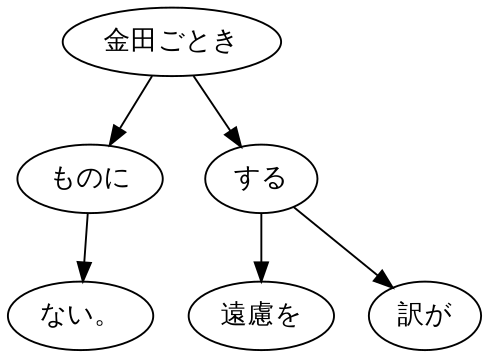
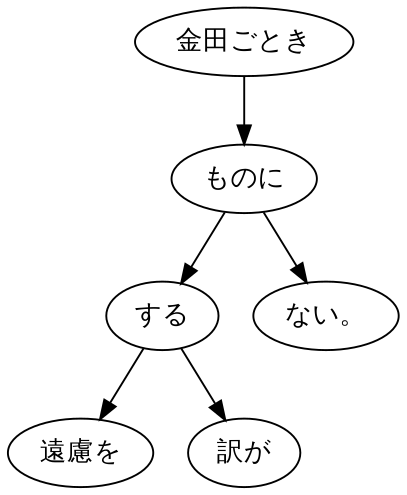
edge "金田ごとき" -> "する": now "ものに" -> "する"
